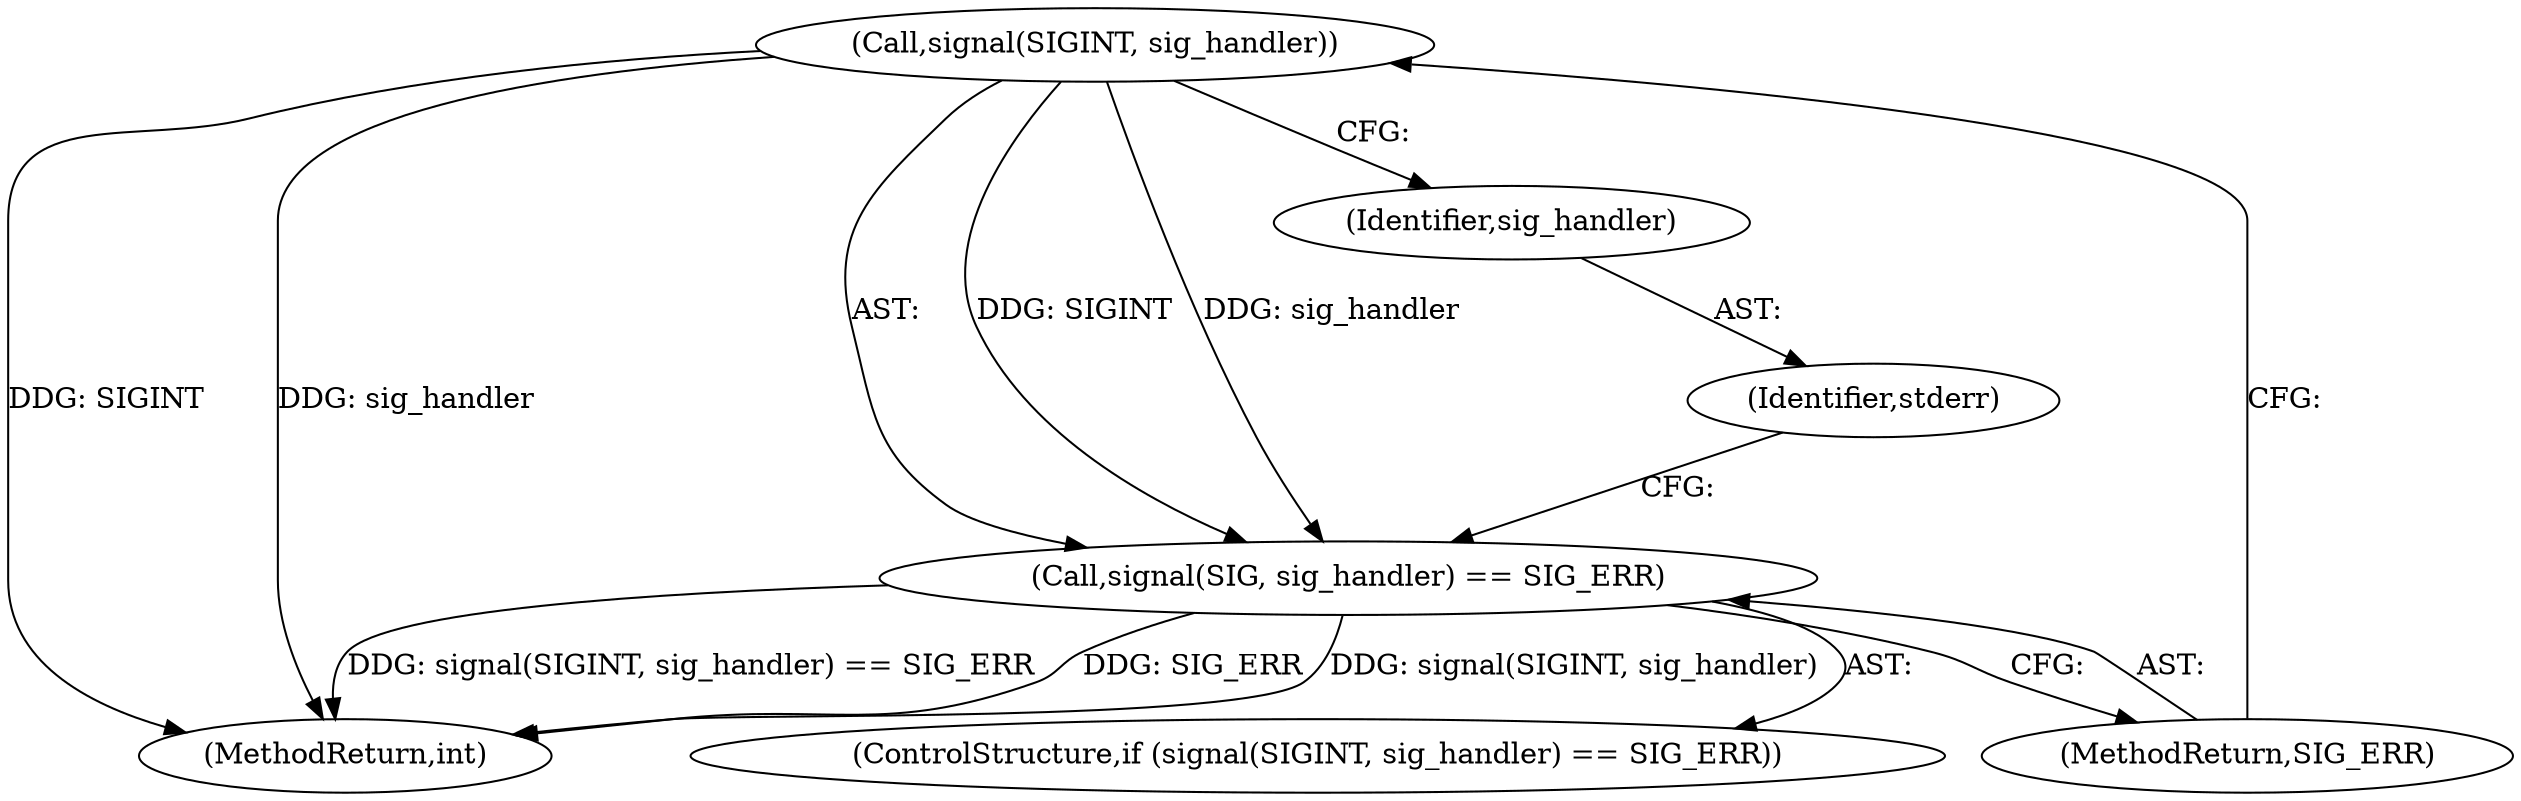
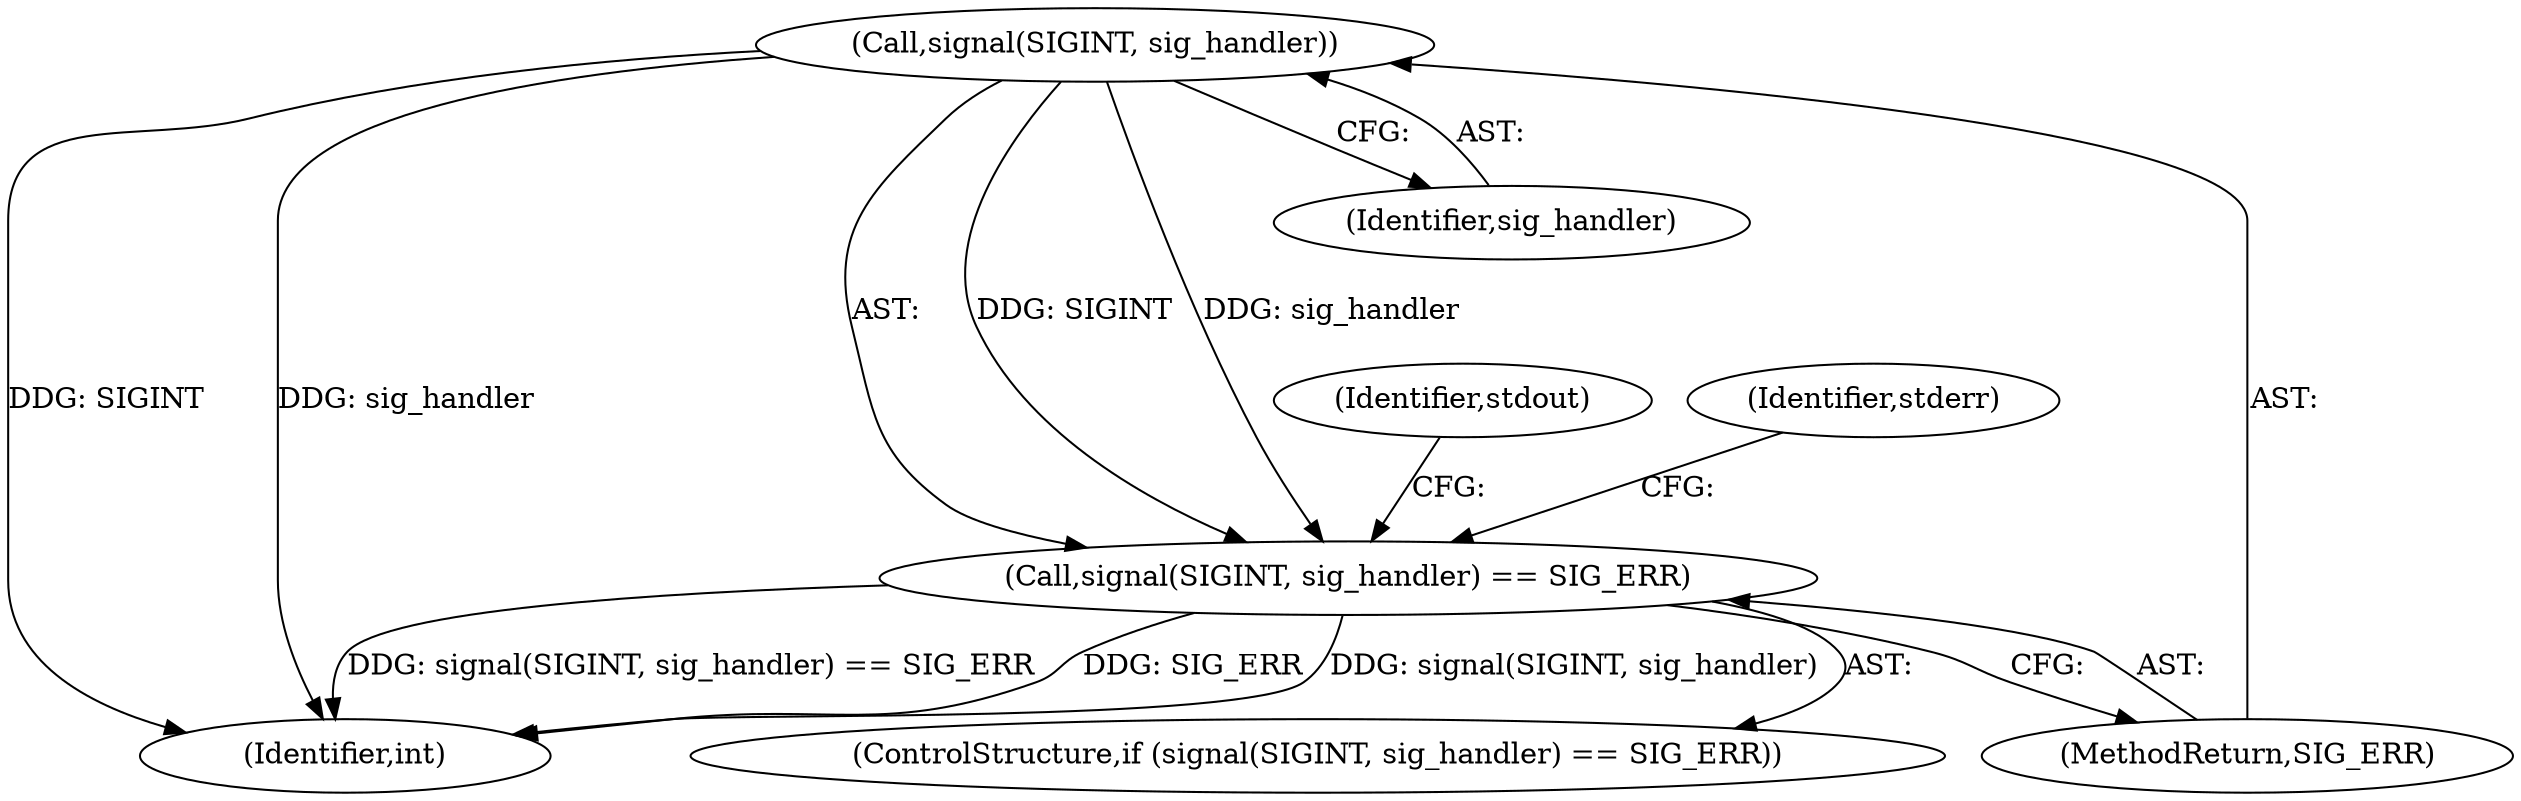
edge "(Identifier,sig_handler)" -> "(Identifier,stderr)": now "(Identifier,sig_handler)" -> "(Call,signal(SIGINT, sig_handler))"
node "(Identifier,stdout)": added
edge "(MethodReturn,SIG_ERR)" -> "(Call,signal(SIGINT, sig_handler))": label "CFG: " -> "AST: "
node "(Call,signal(SIG, sig_handler) == SIG_ERR)": label "(Call,signal(SIG, sig_handler) == SIG_ERR)" -> "(Call,signal(SIGINT, sig_handler) == SIG_ERR)"
node "(MethodReturn,int)": label "(MethodReturn,int)" -> "(Identifier,int)"
